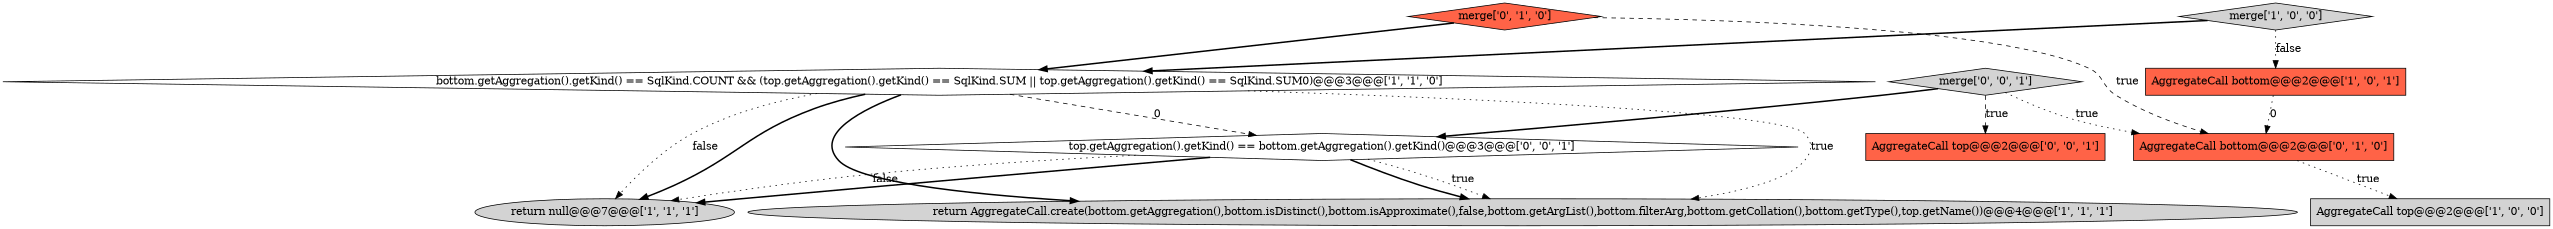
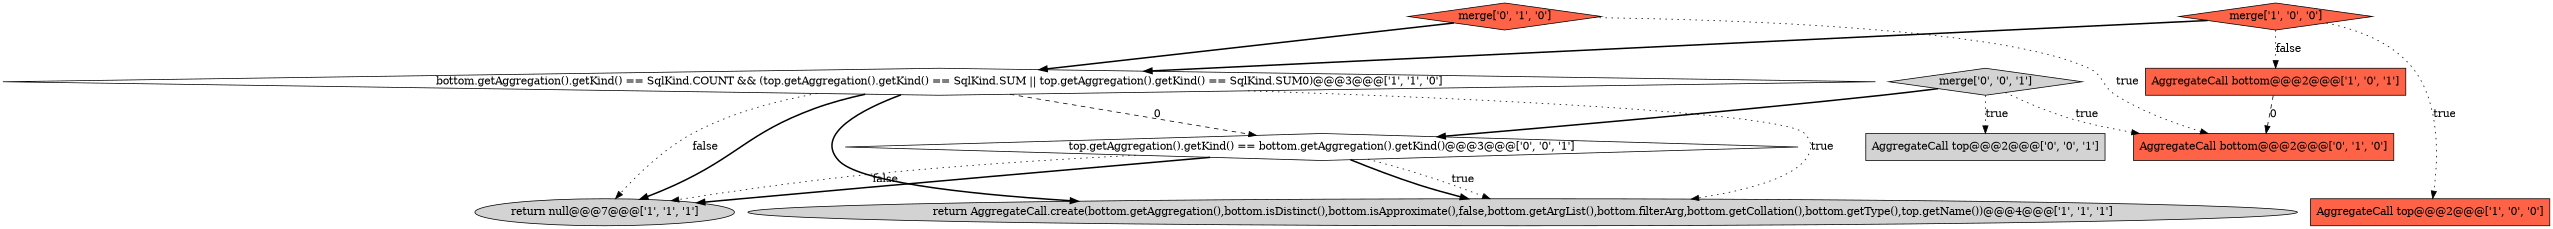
node "merge['1', '0', '0']": fillcolor lightgray -> tomato
edge "merge['0', '1', '0']" -> "AggregateCall bottom@@@2@@@['0', '1', '0']": style dashed -> dotted
edge "merge['0', '0', '1']" -> "AggregateCall top@@@2@@@['0', '0', '1']": style dashed -> dotted
edge "AggregateCall bottom@@@2@@@['1', '0', '1']" -> "AggregateCall bottom@@@2@@@['0', '1', '0']": style dotted -> dashed
node "AggregateCall top@@@2@@@['0', '0', '1']": fillcolor tomato -> lightgray
edge "AggregateCall bottom@@@2@@@['0', '1', '0']" -> "AggregateCall top@@@2@@@['1', '0', '0']": now "merge['1', '0', '0']" -> "AggregateCall top@@@2@@@['1', '0', '0']"
node "AggregateCall top@@@2@@@['1', '0', '0']": fillcolor lightgray -> tomato
